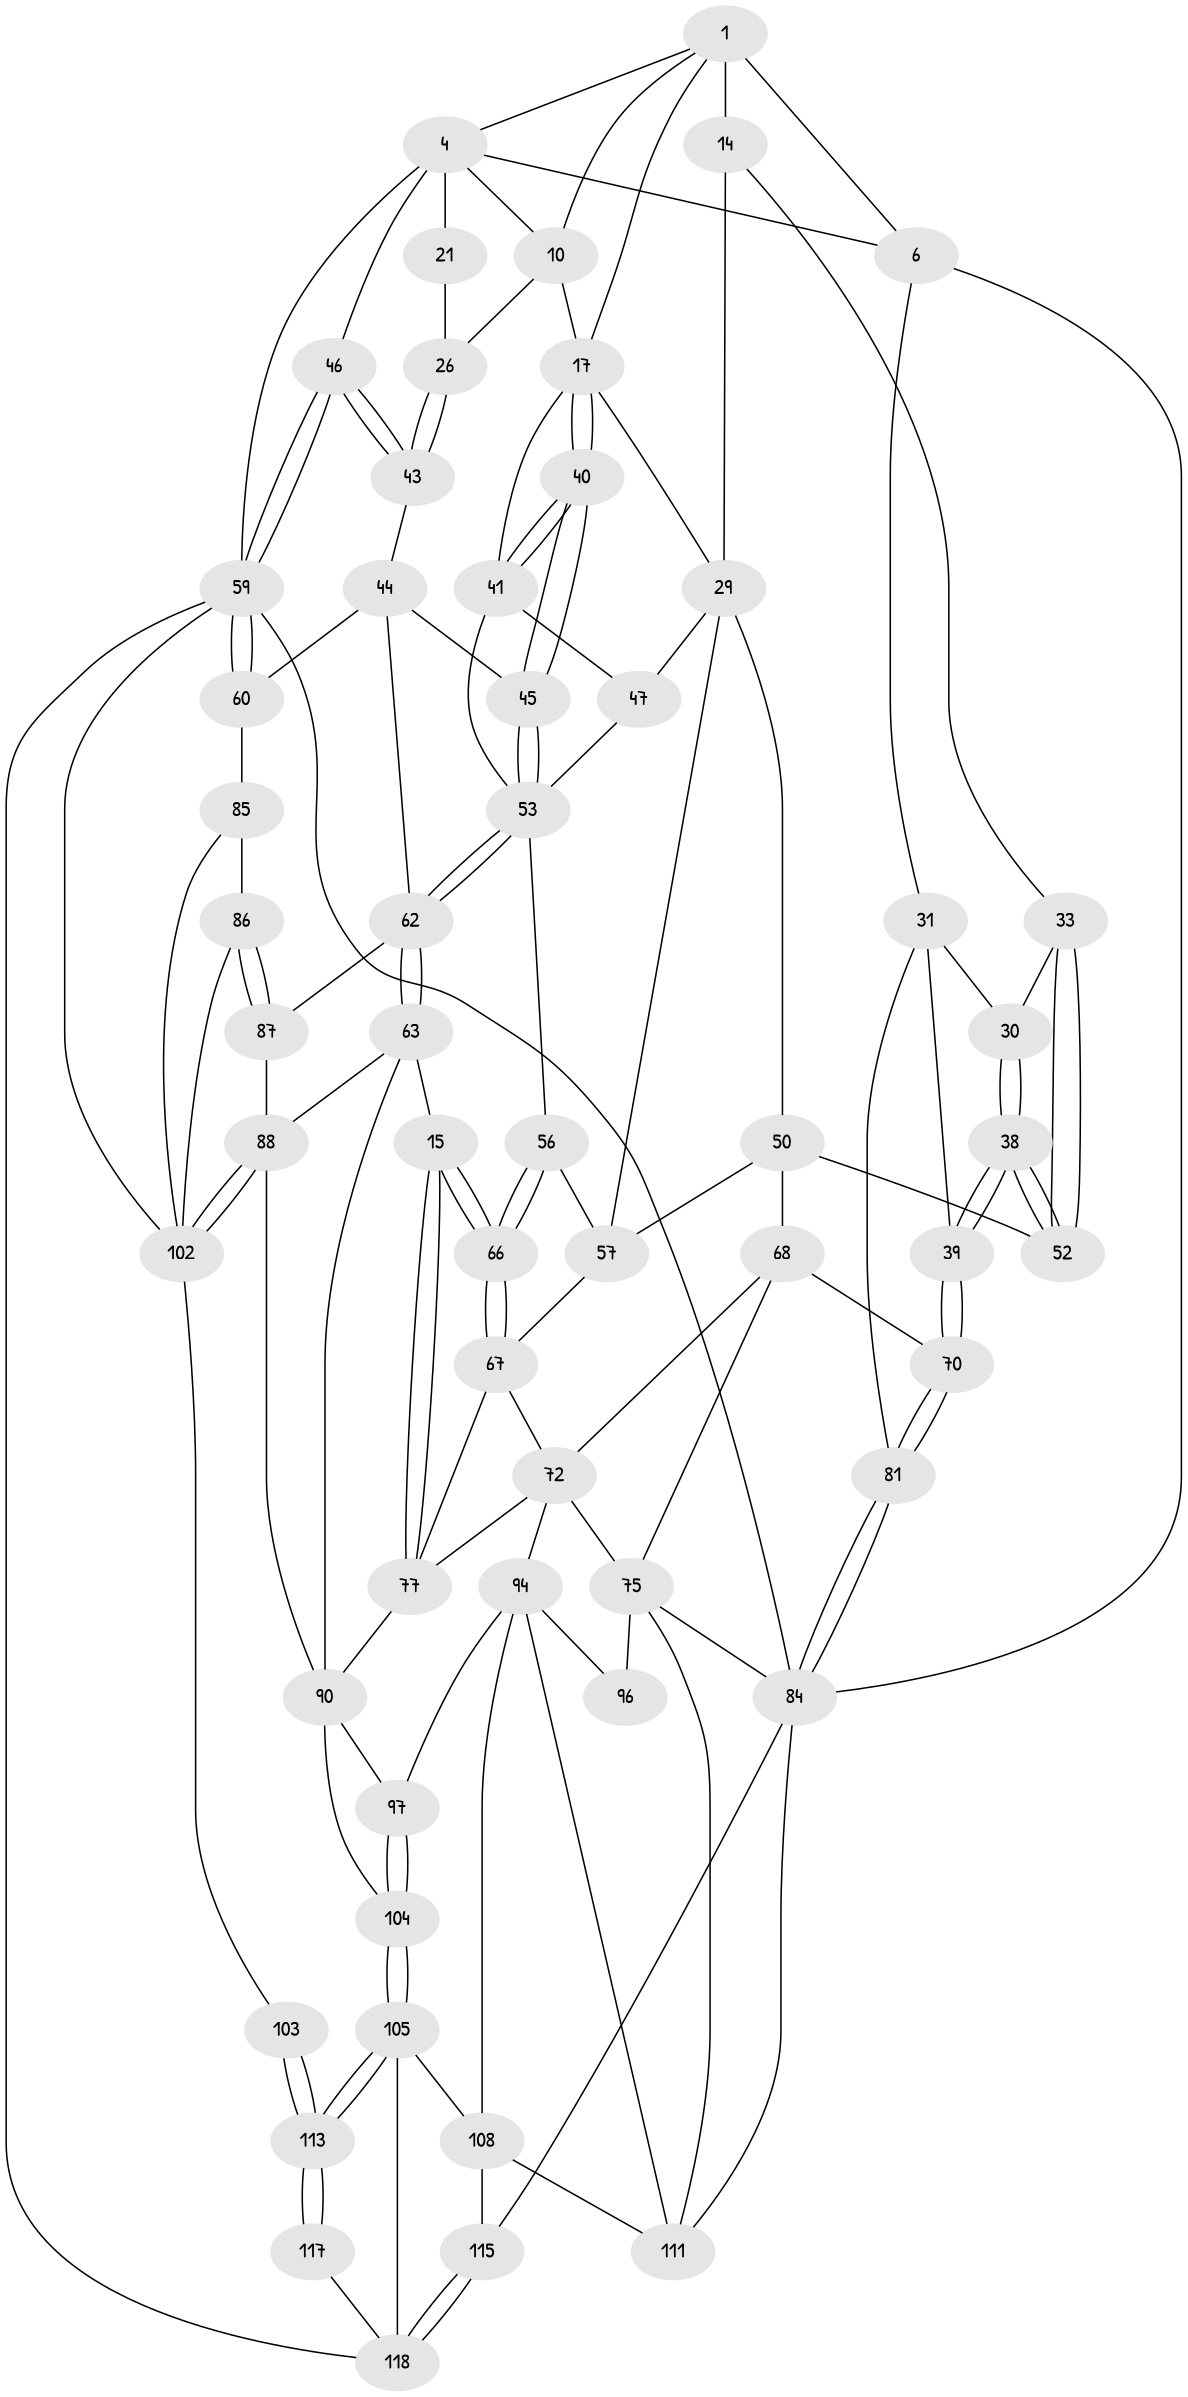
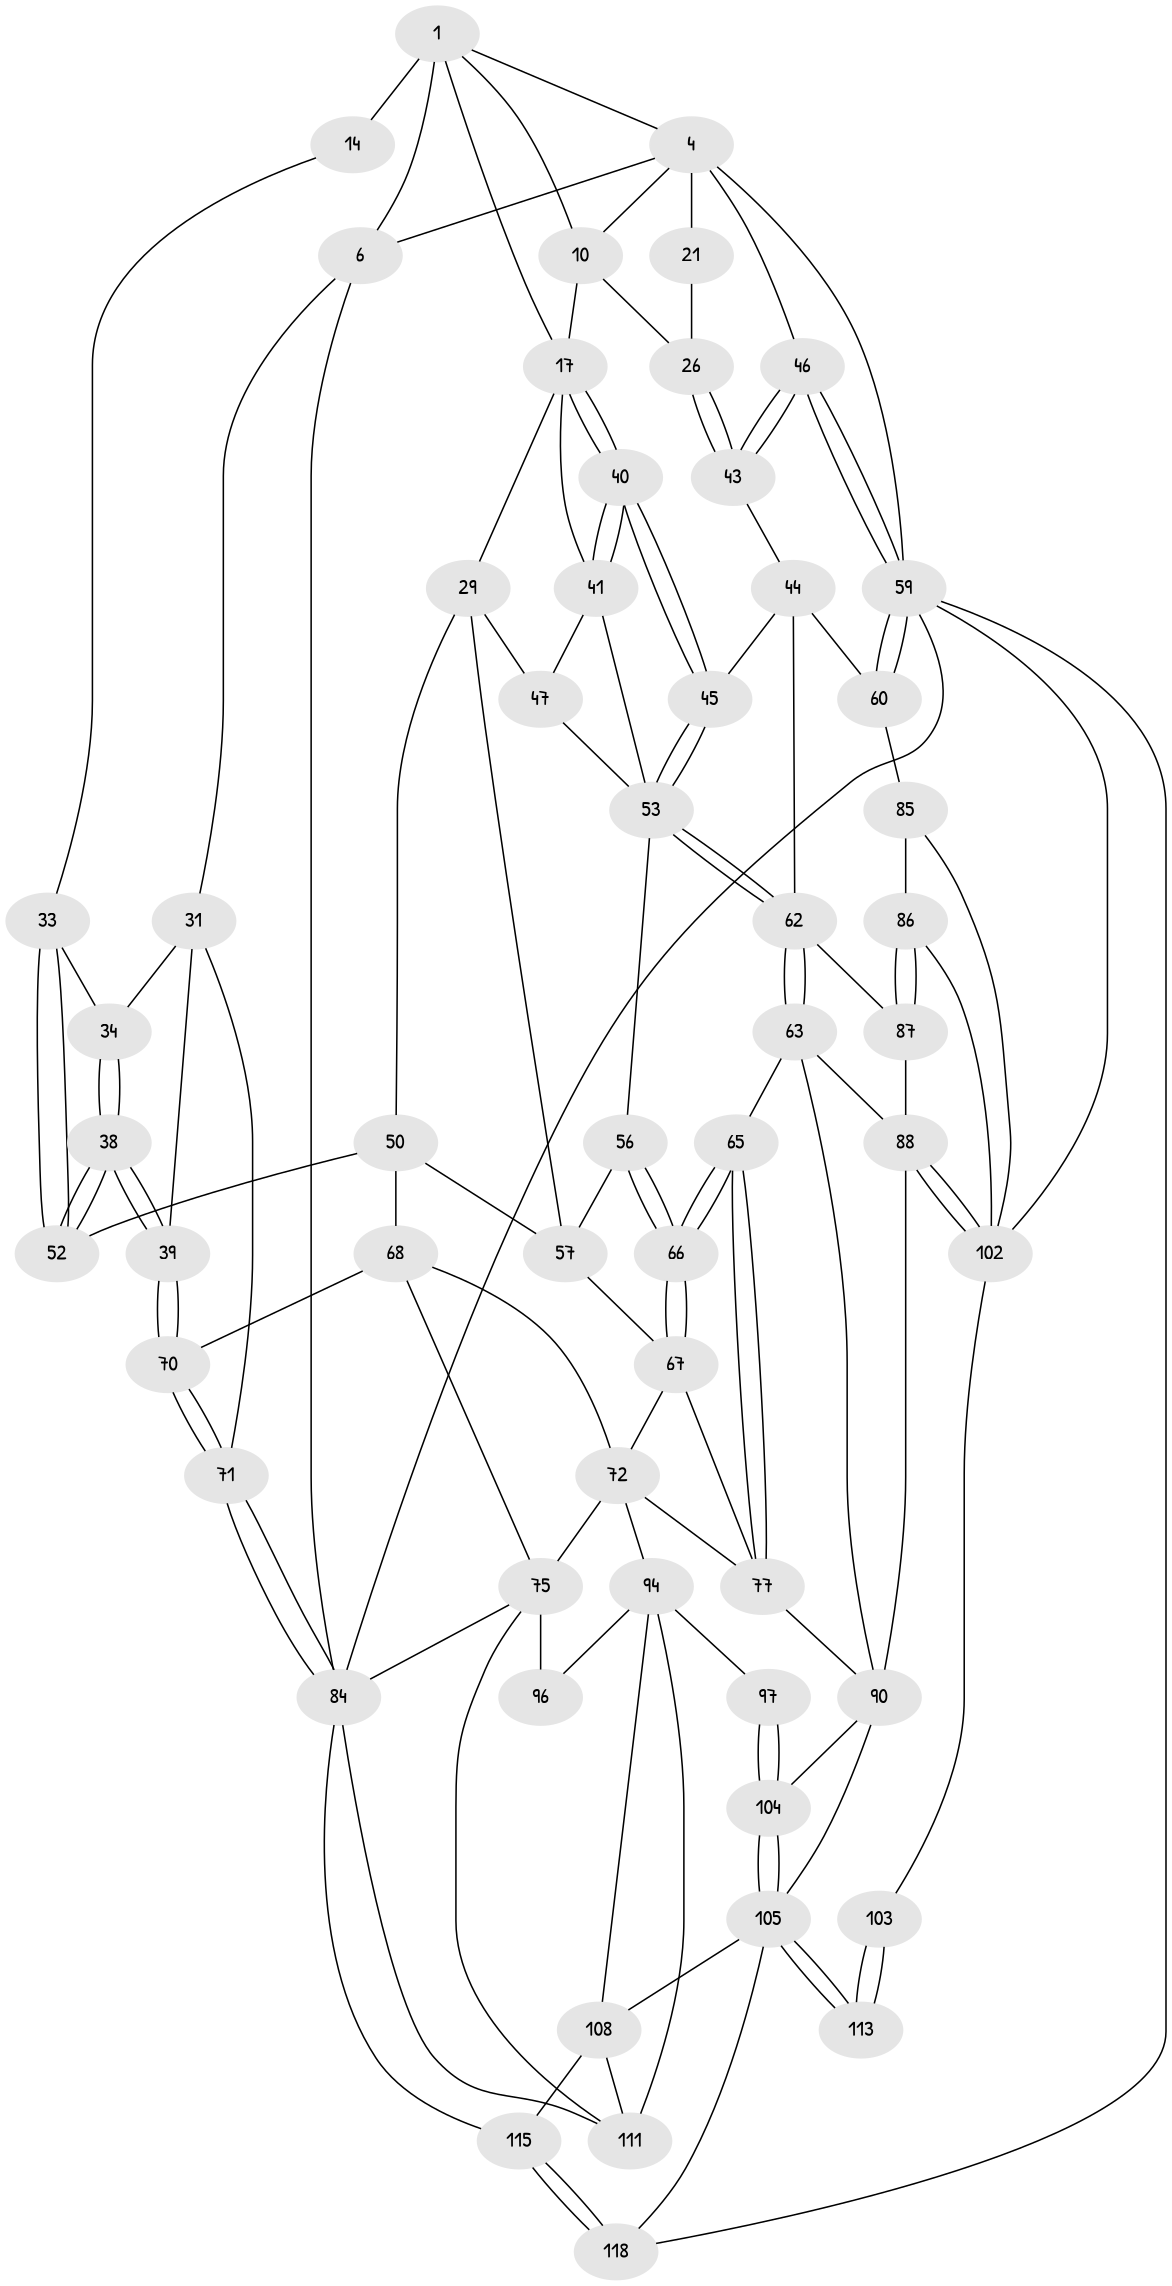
edge "14" -- "29": removed
node "30": label "30" -> "34"
node "15": label "15" -> "65"
node "81": label "81" -> "71"
edge "90" -- "97": now "90" -- "105"
node "117": removed
